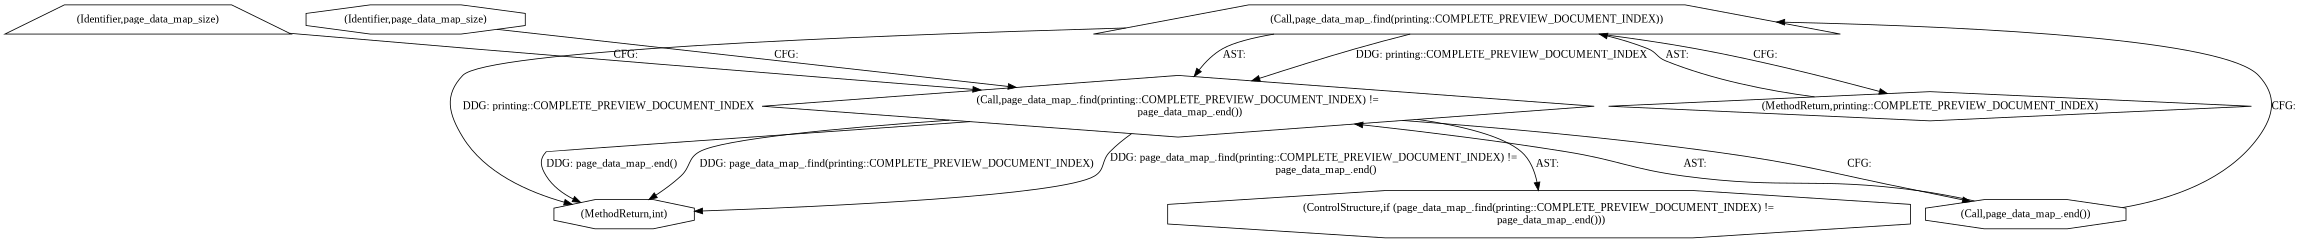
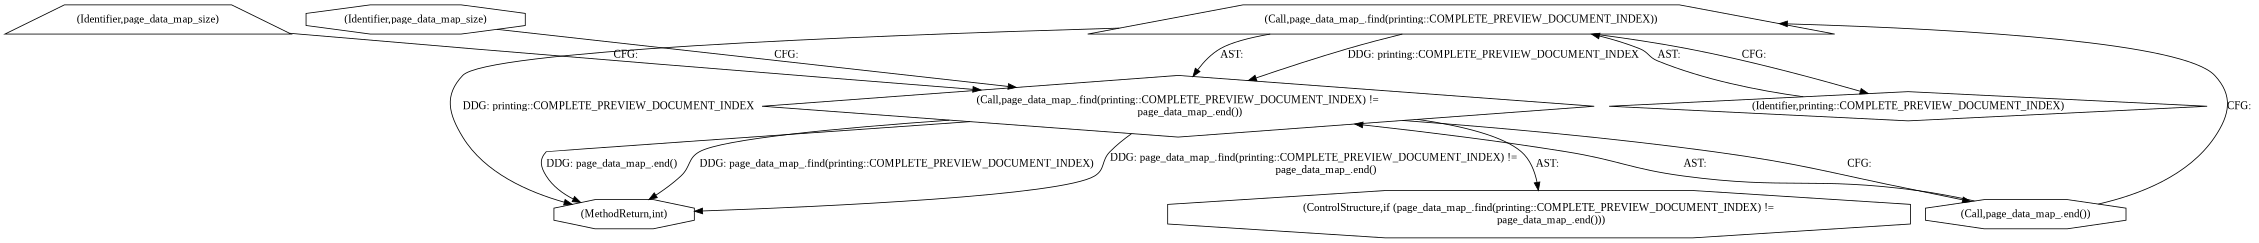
node "(MethodReturn,printing::COMPLETE_PREVIEW_DOCUMENT_INDEX)": label "(MethodReturn,printing::COMPLETE_PREVIEW_DOCUMENT_INDEX)" -> "(Identifier,printing::COMPLETE_PREVIEW_DOCUMENT_INDEX)"
